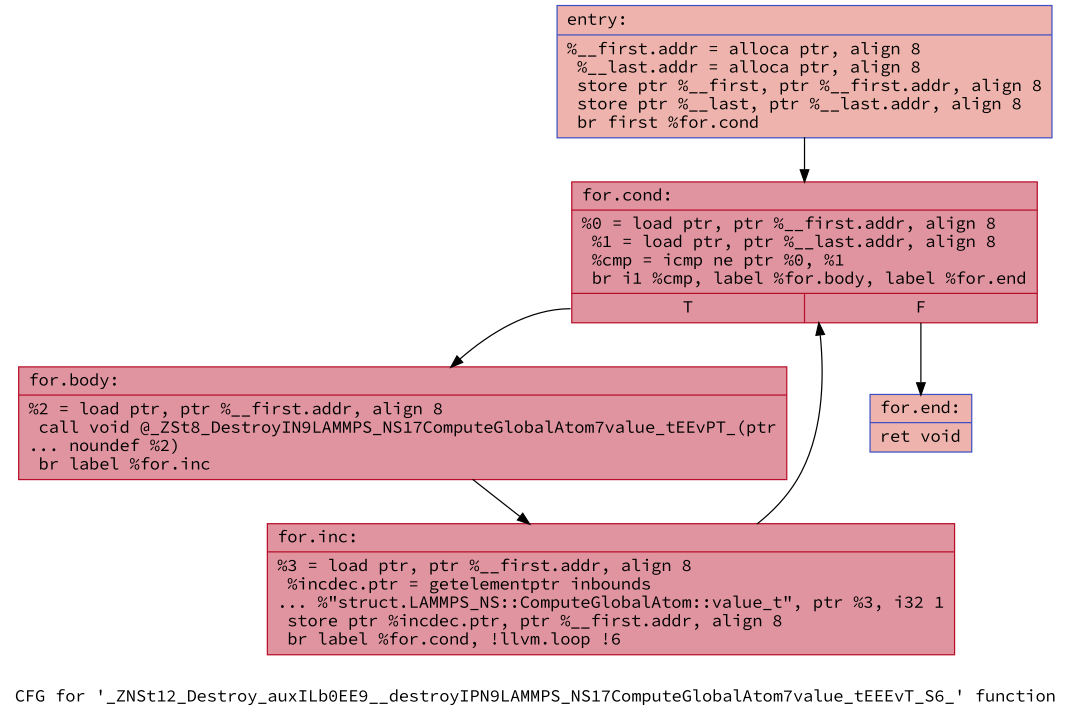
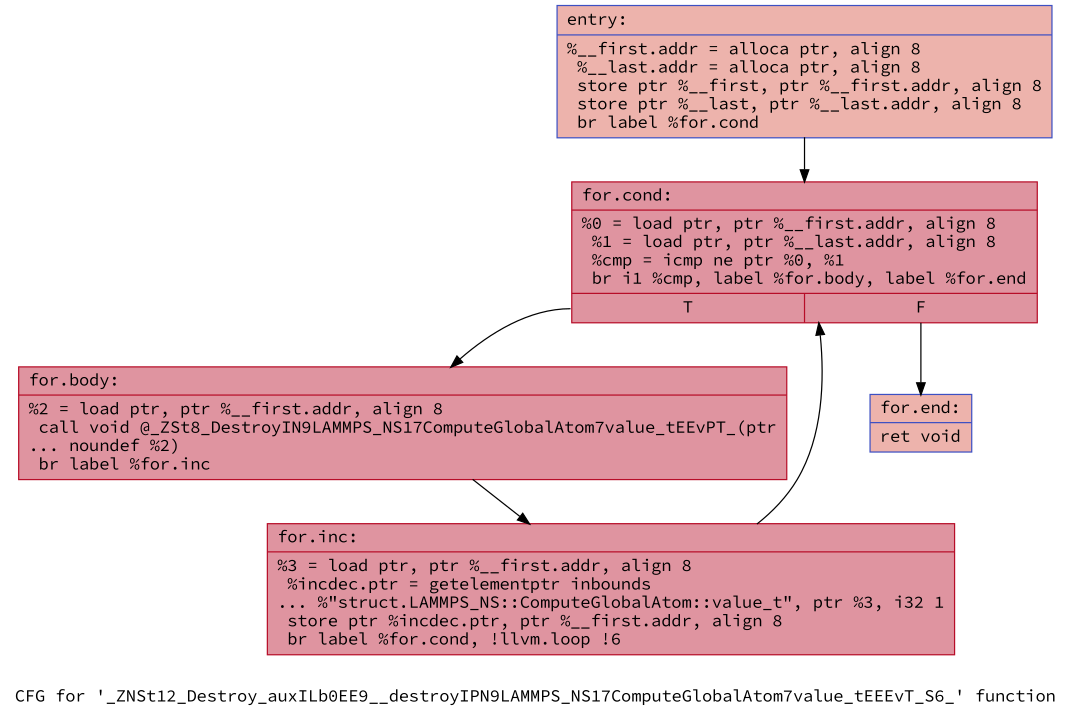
node "entry:": text "br first %for.cond" -> "br label %for.cond"
